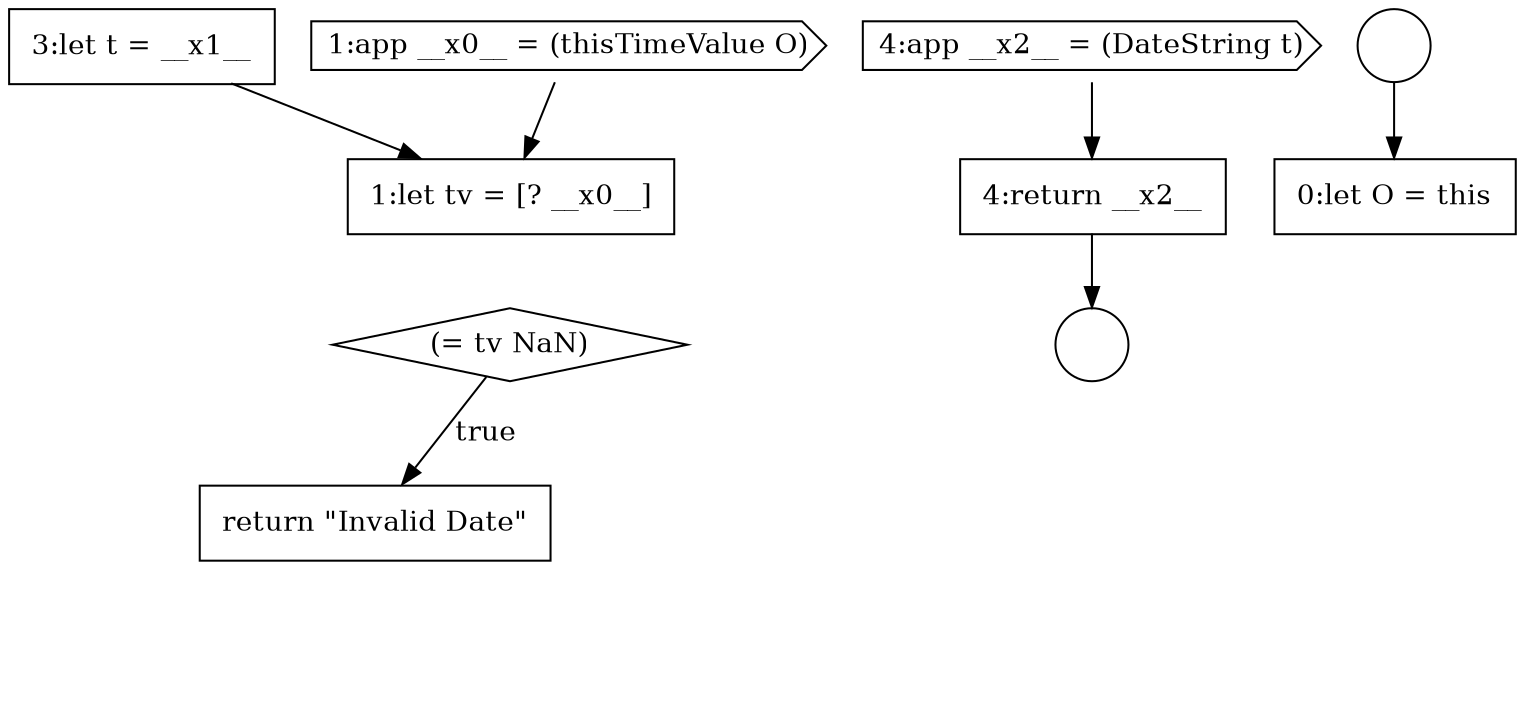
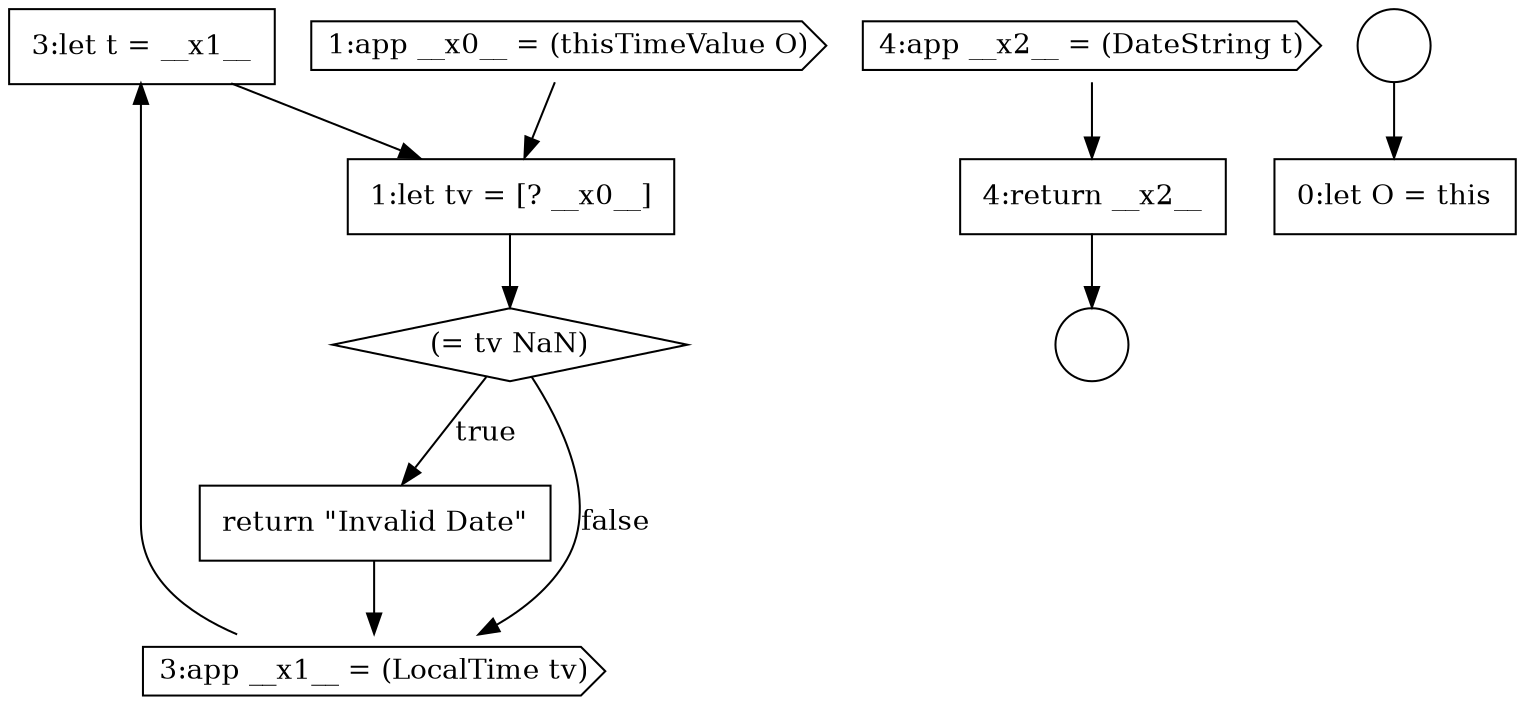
edge "1:let tv = [? __x0__]" -> "(= tv NaN)": added
node "3:app __x1__ = (LocalTime tv)": added
